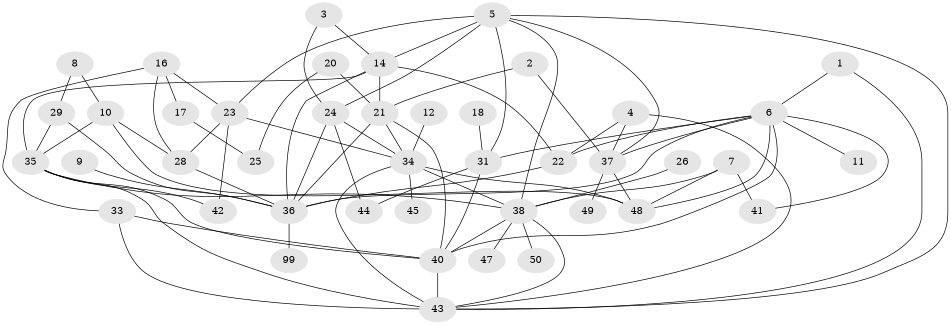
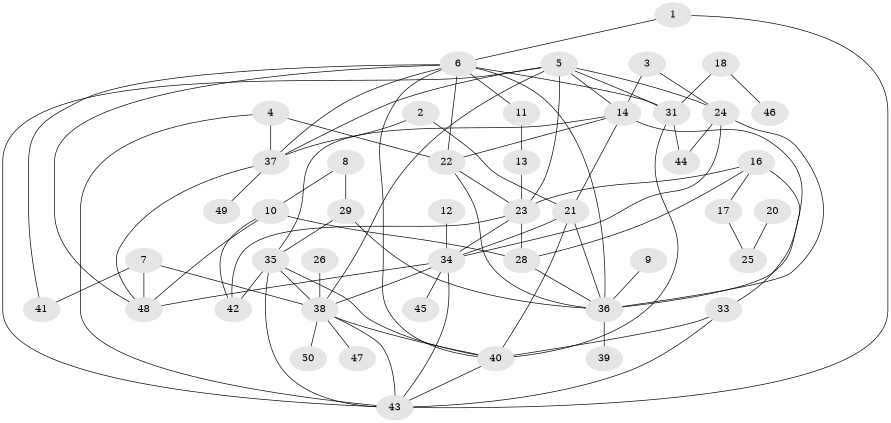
edge "20" -- "21": removed
node "46": added
edge "10" -- "35": now "10" -- "42"
node "13": added
edge "22" -- "23": added
node "99": label "99" -> "39"
